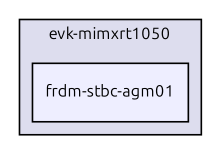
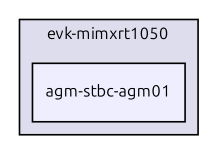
node "frdm-stbc-agm01": label "frdm-stbc-agm01" -> "agm-stbc-agm01"
